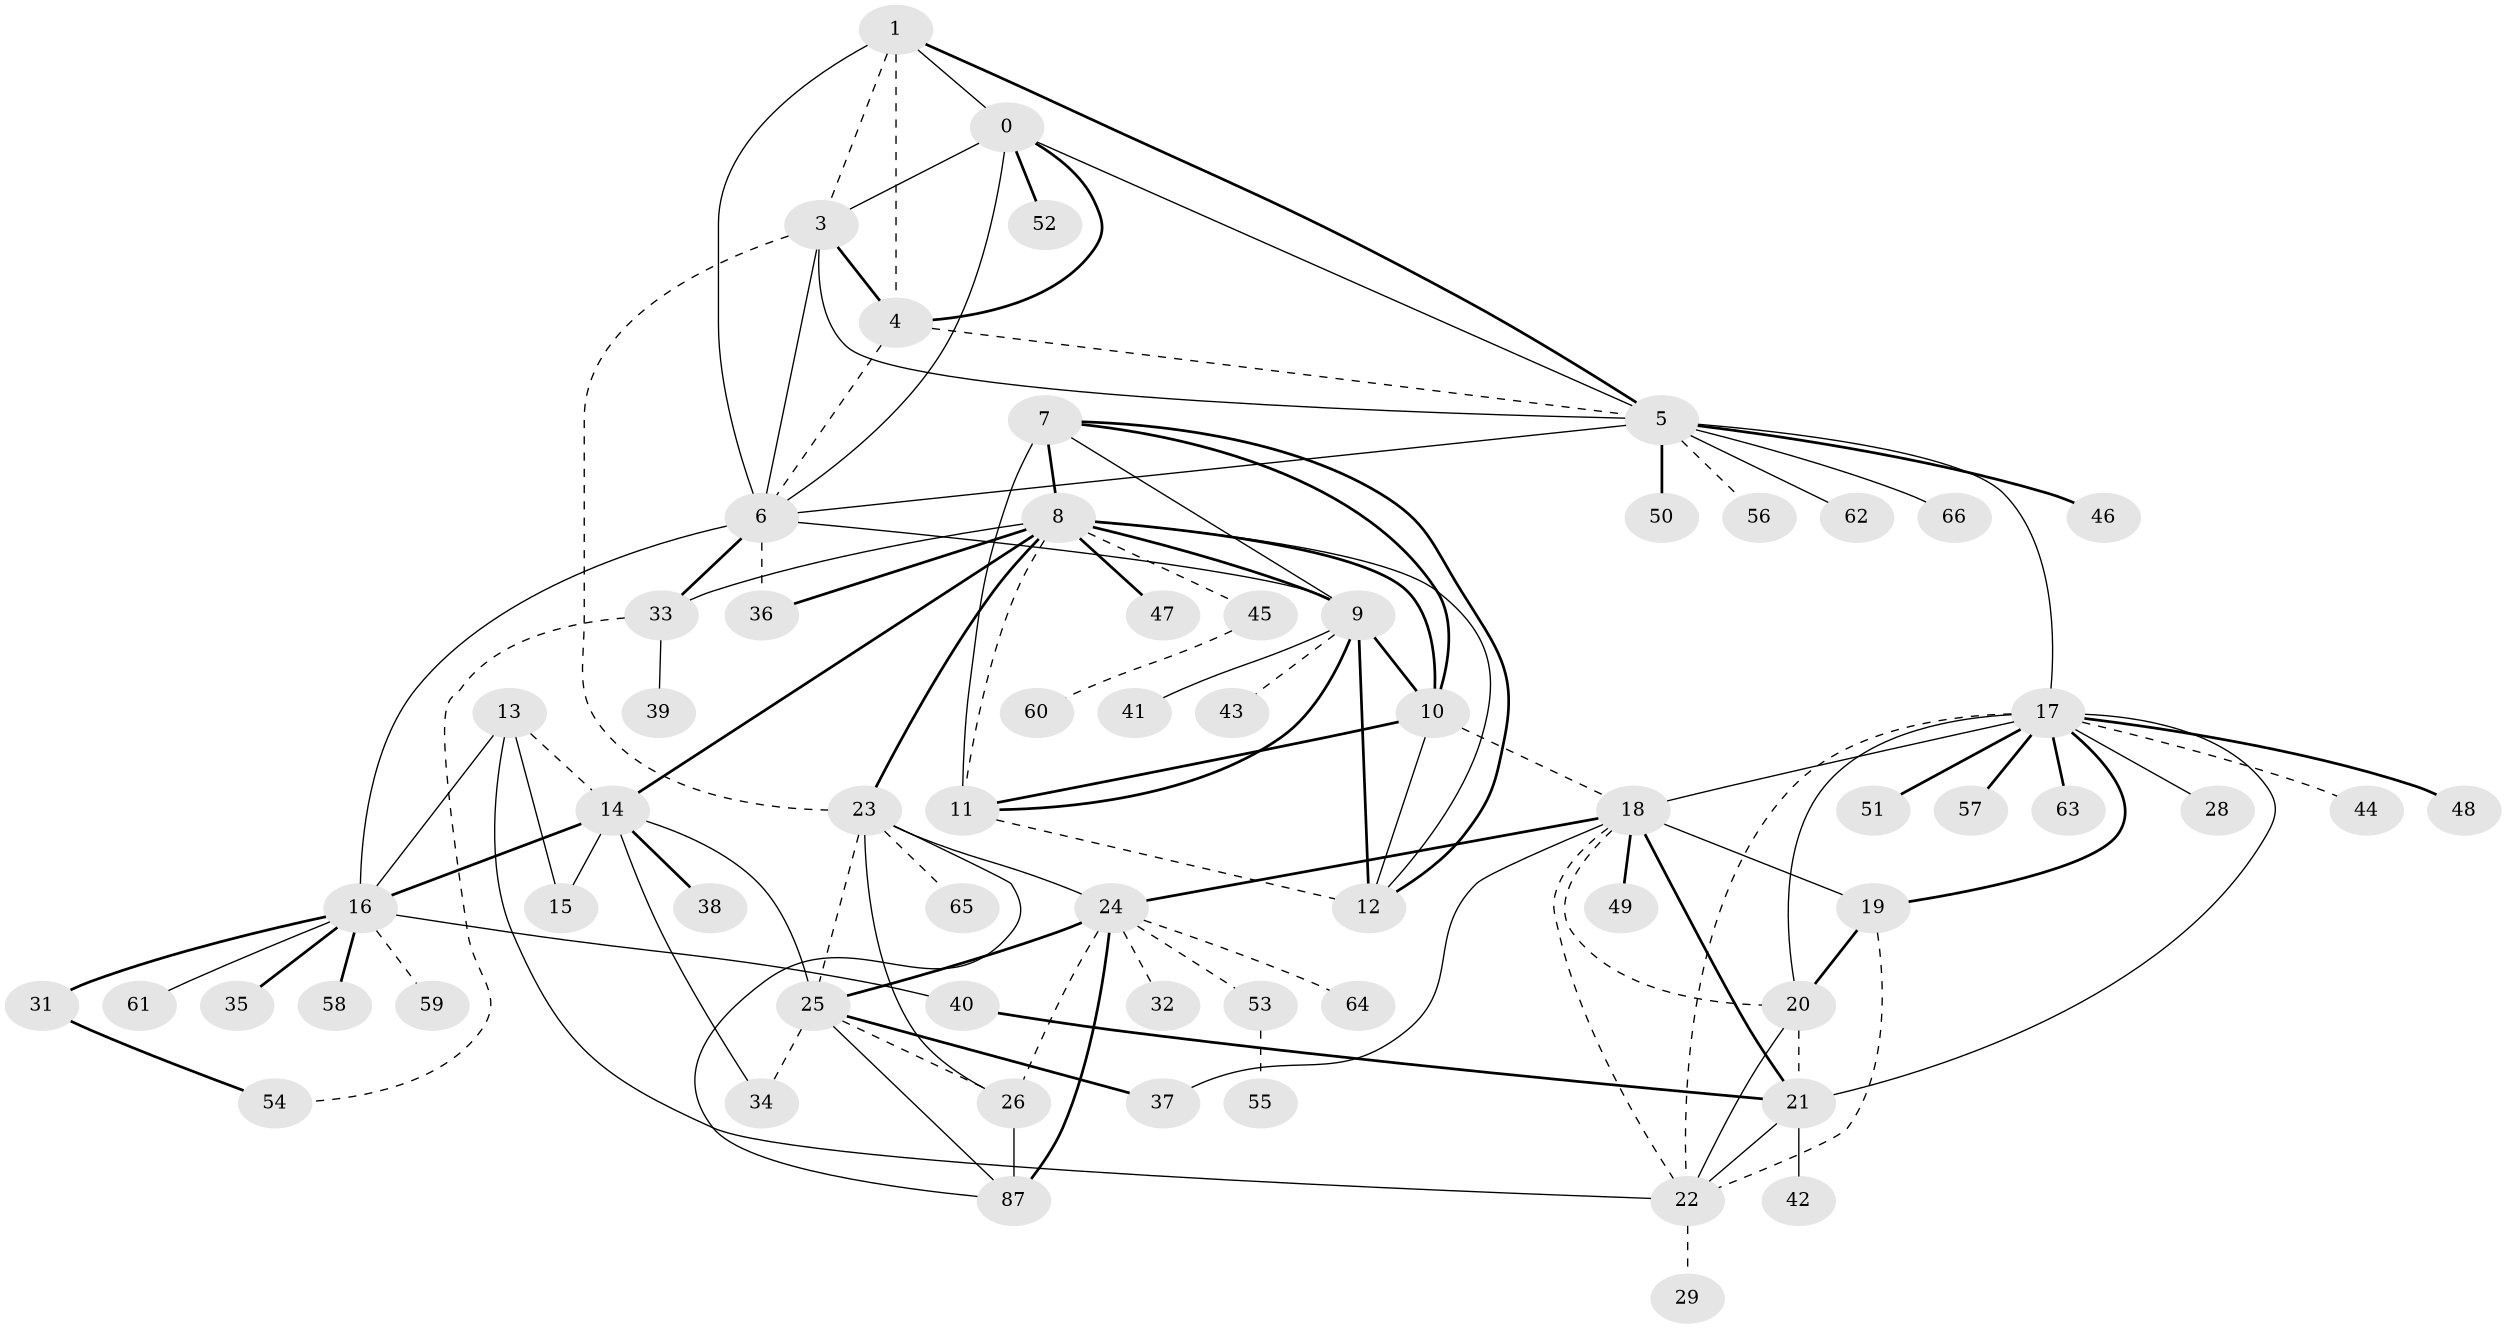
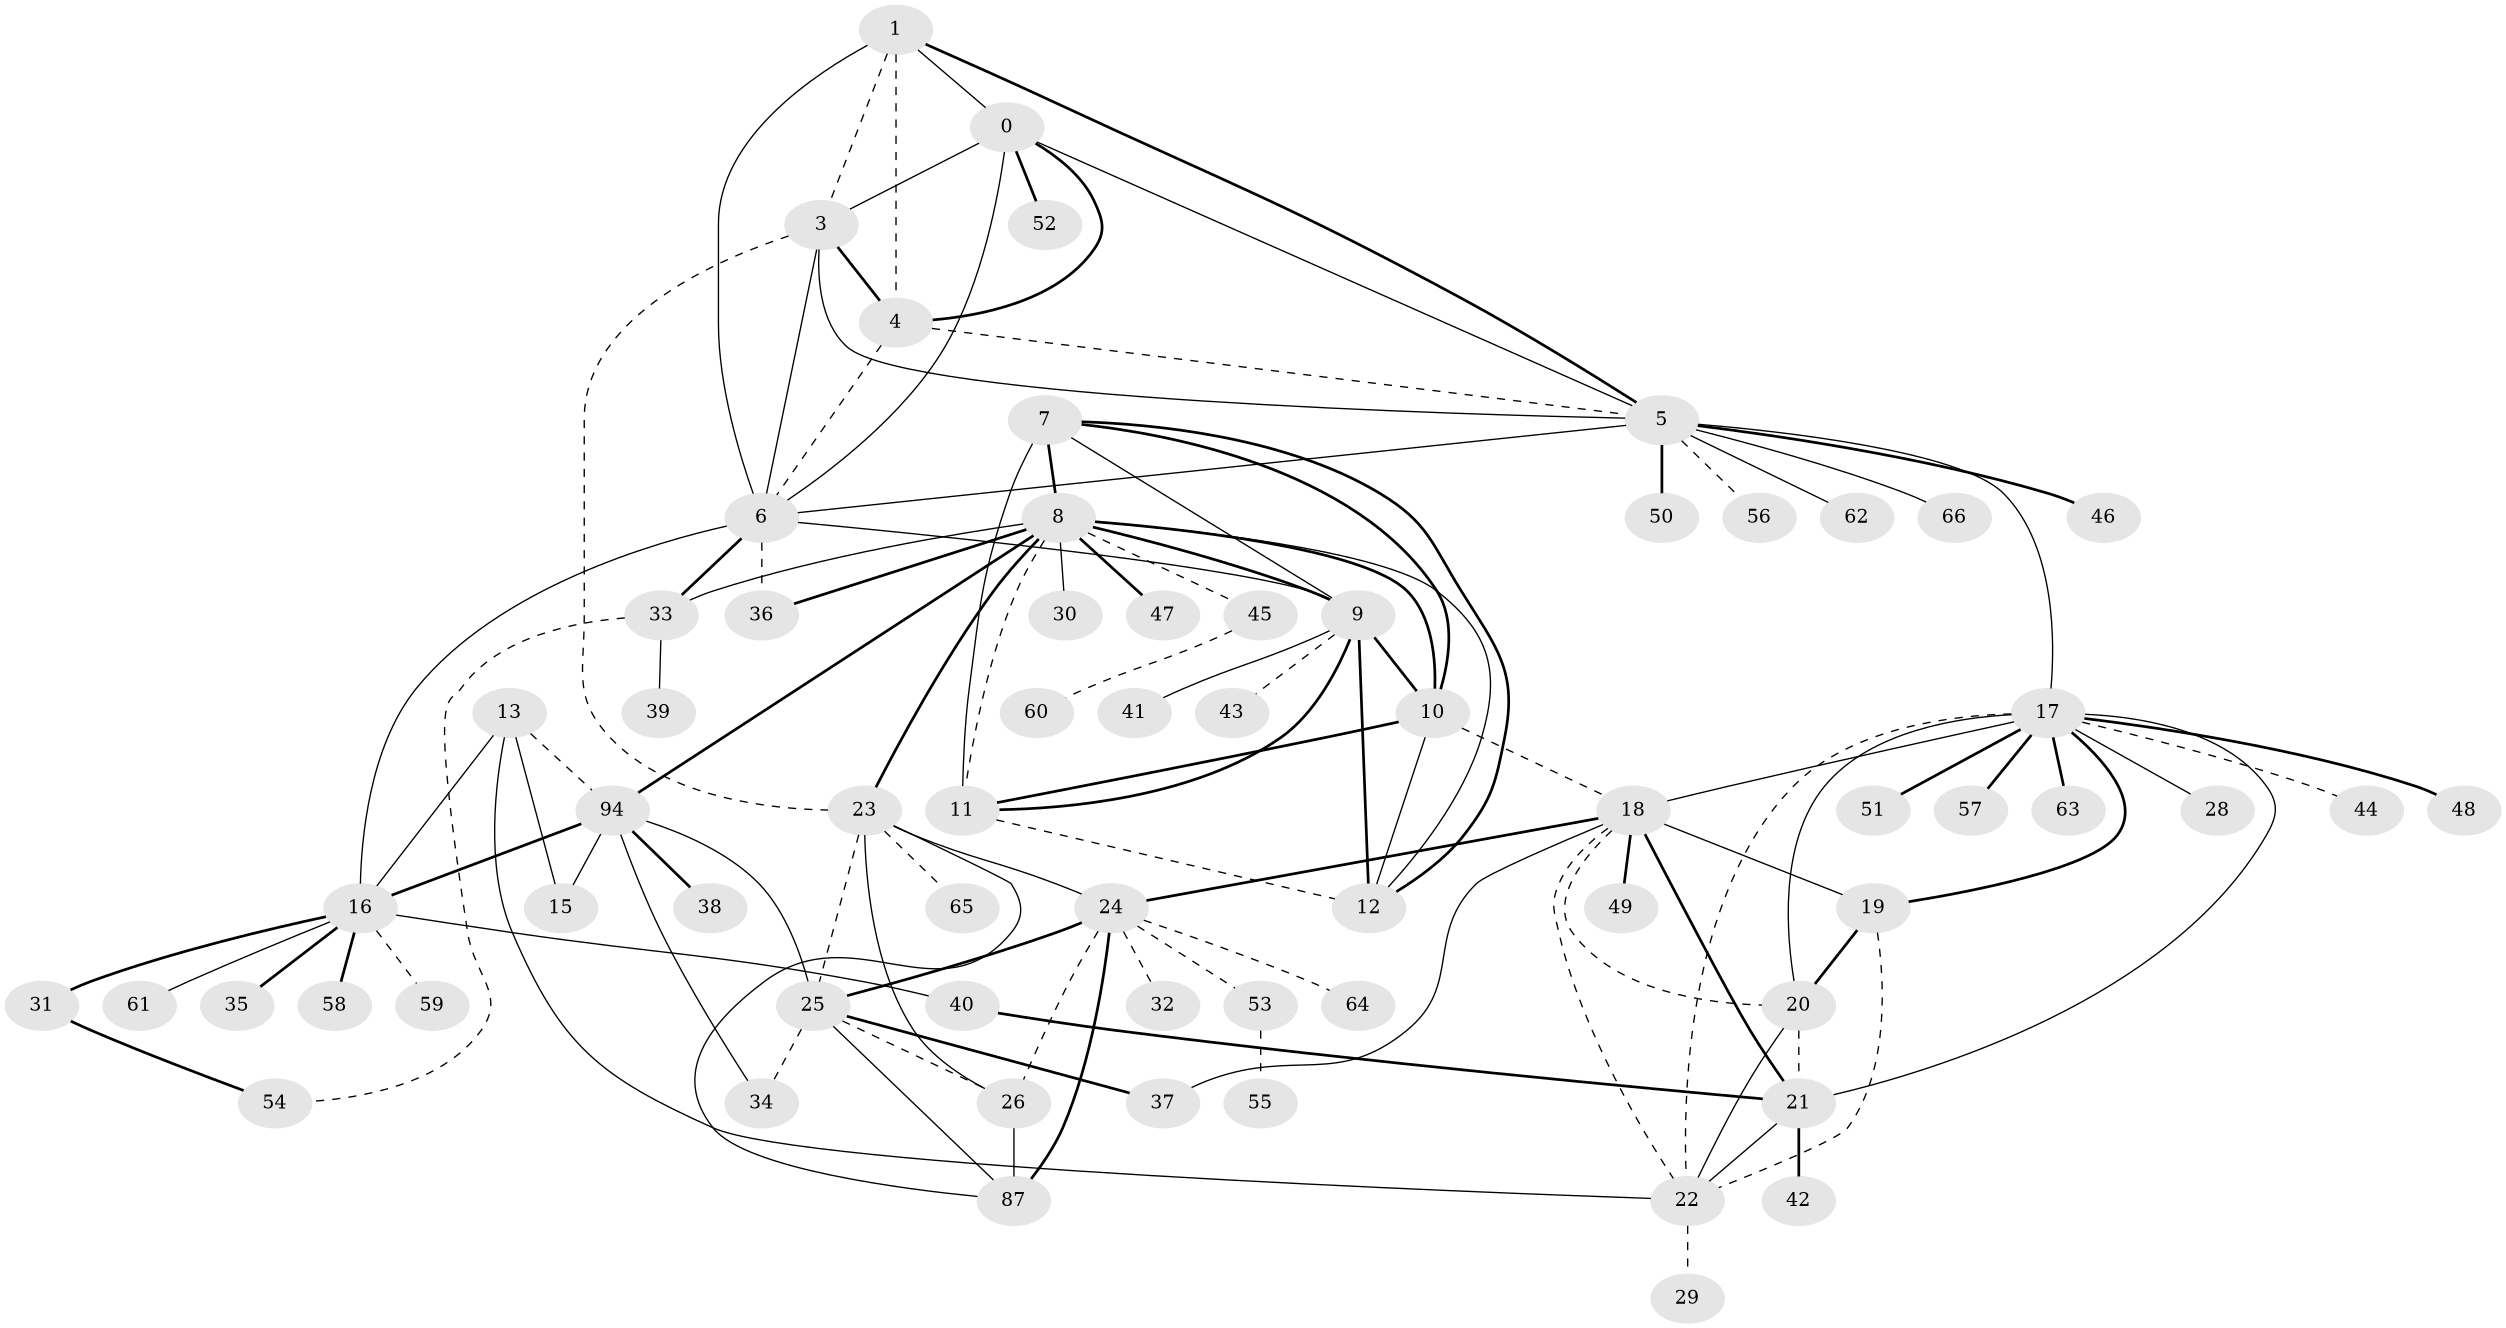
node "30": added
node "14": label "14" -> "94"
edge "21" -- "42": style solid -> bold
